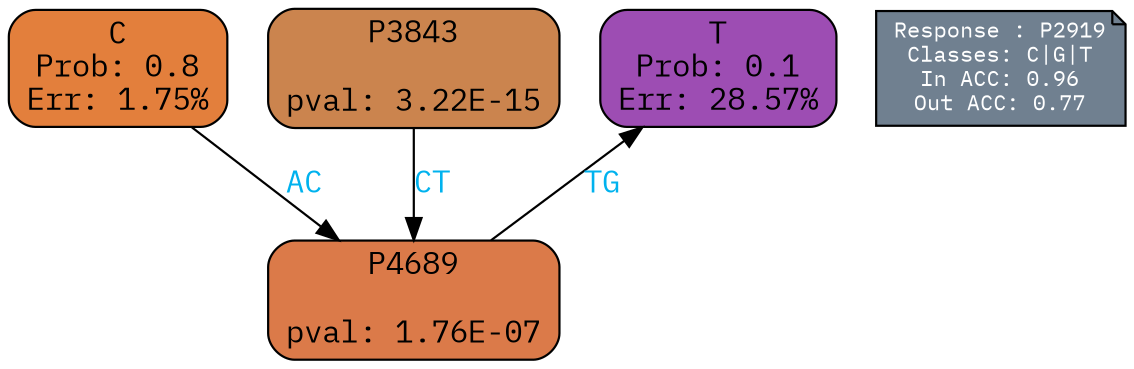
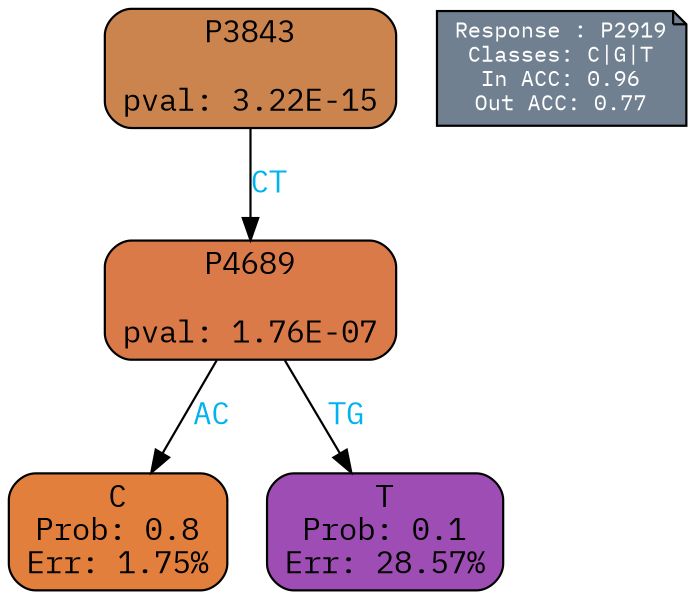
edge "C Prob: 0.8 Err: 1.75%" -> "P4689 pval: 1.76E-07": reversed
